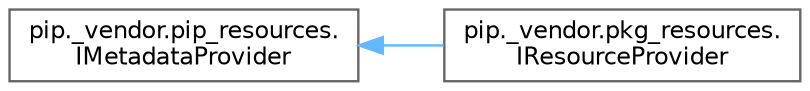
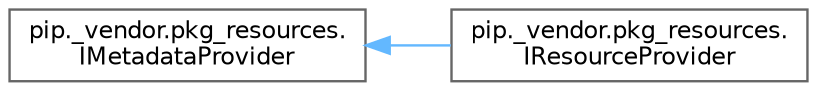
node "pip._vendor.pip_resources. IMetadataProvider": label "pip._vendor.pip_resources. IMetadataProvider" -> "pip._vendor.pkg_resources. IMetadataProvider"
